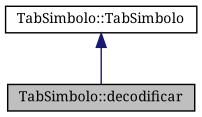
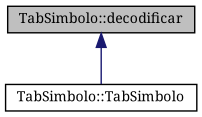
edge "TabSimbolo::decodificar" -> "TabSimbolo::TabSimbolo": reversed
